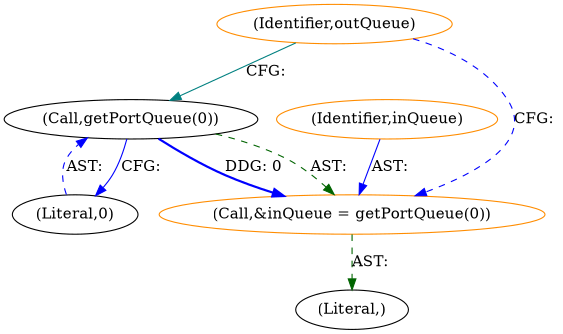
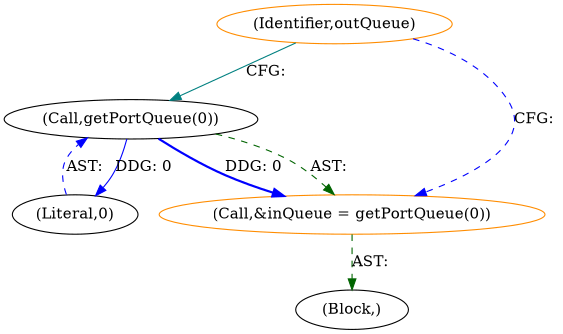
node "(Identifier,inQueue)": removed
edge "(Call,getPortQueue(0))" -> "(Literal,0)": label "CFG: " -> "DDG: 0"
node "(Literal,)": label "(Literal,)" -> "(Block,)"
